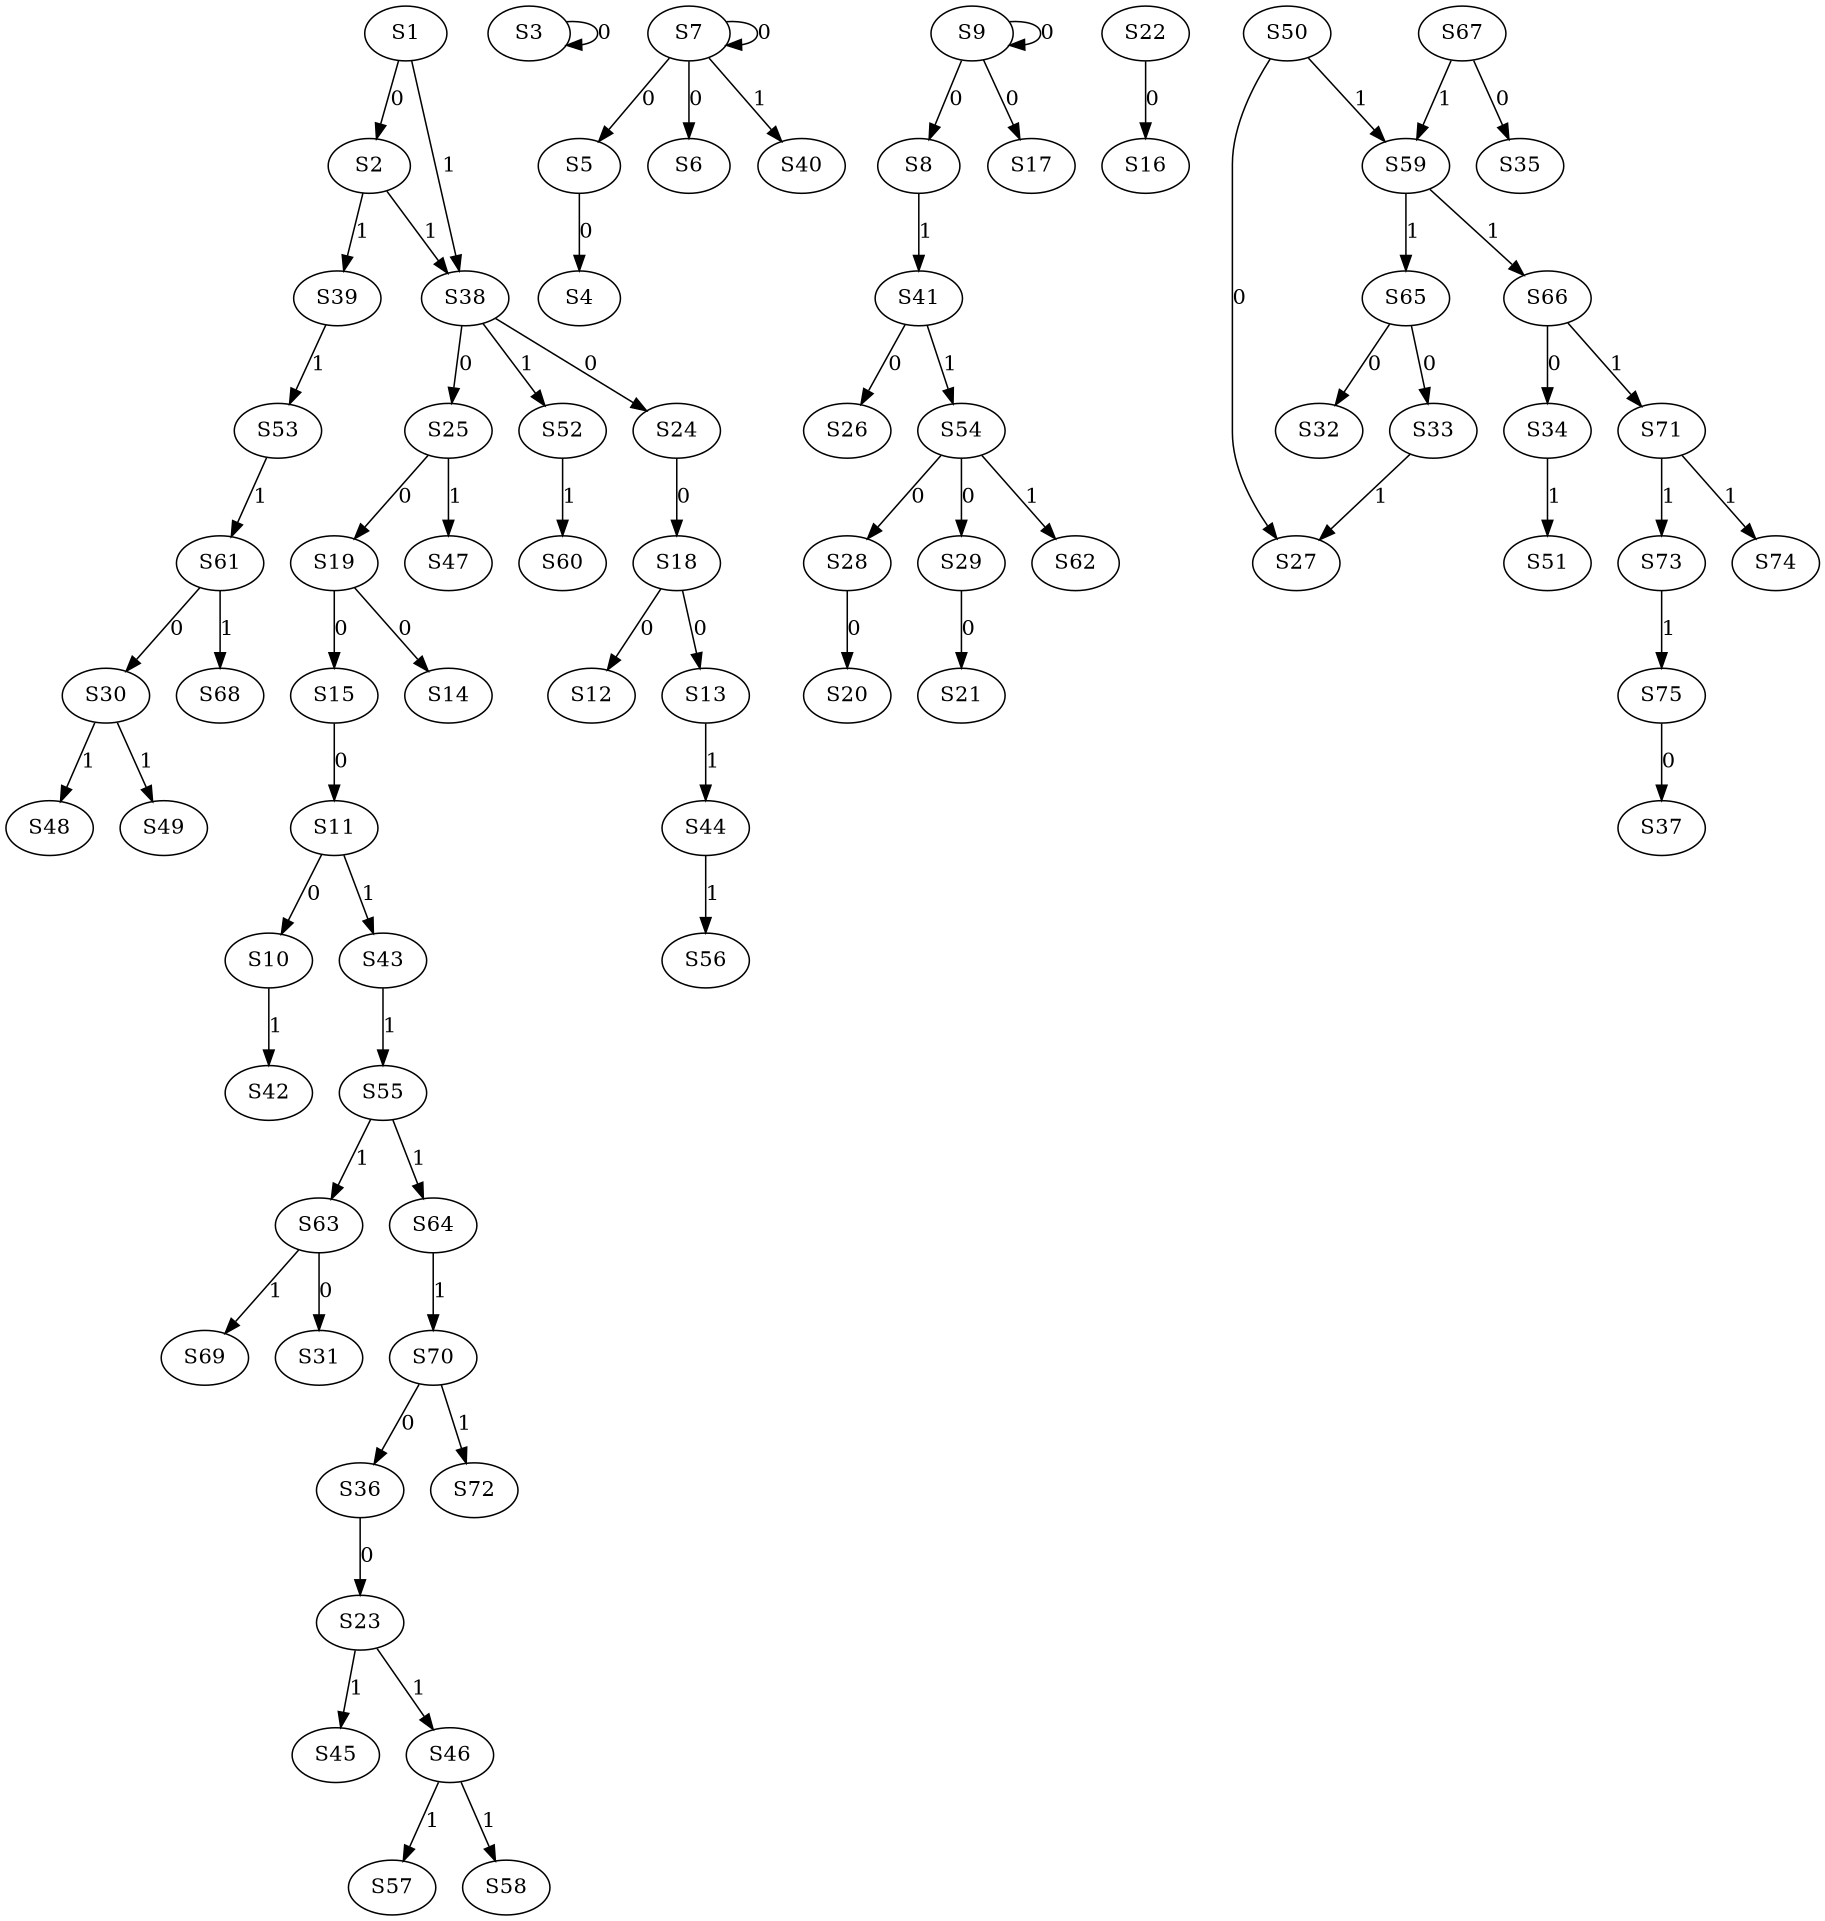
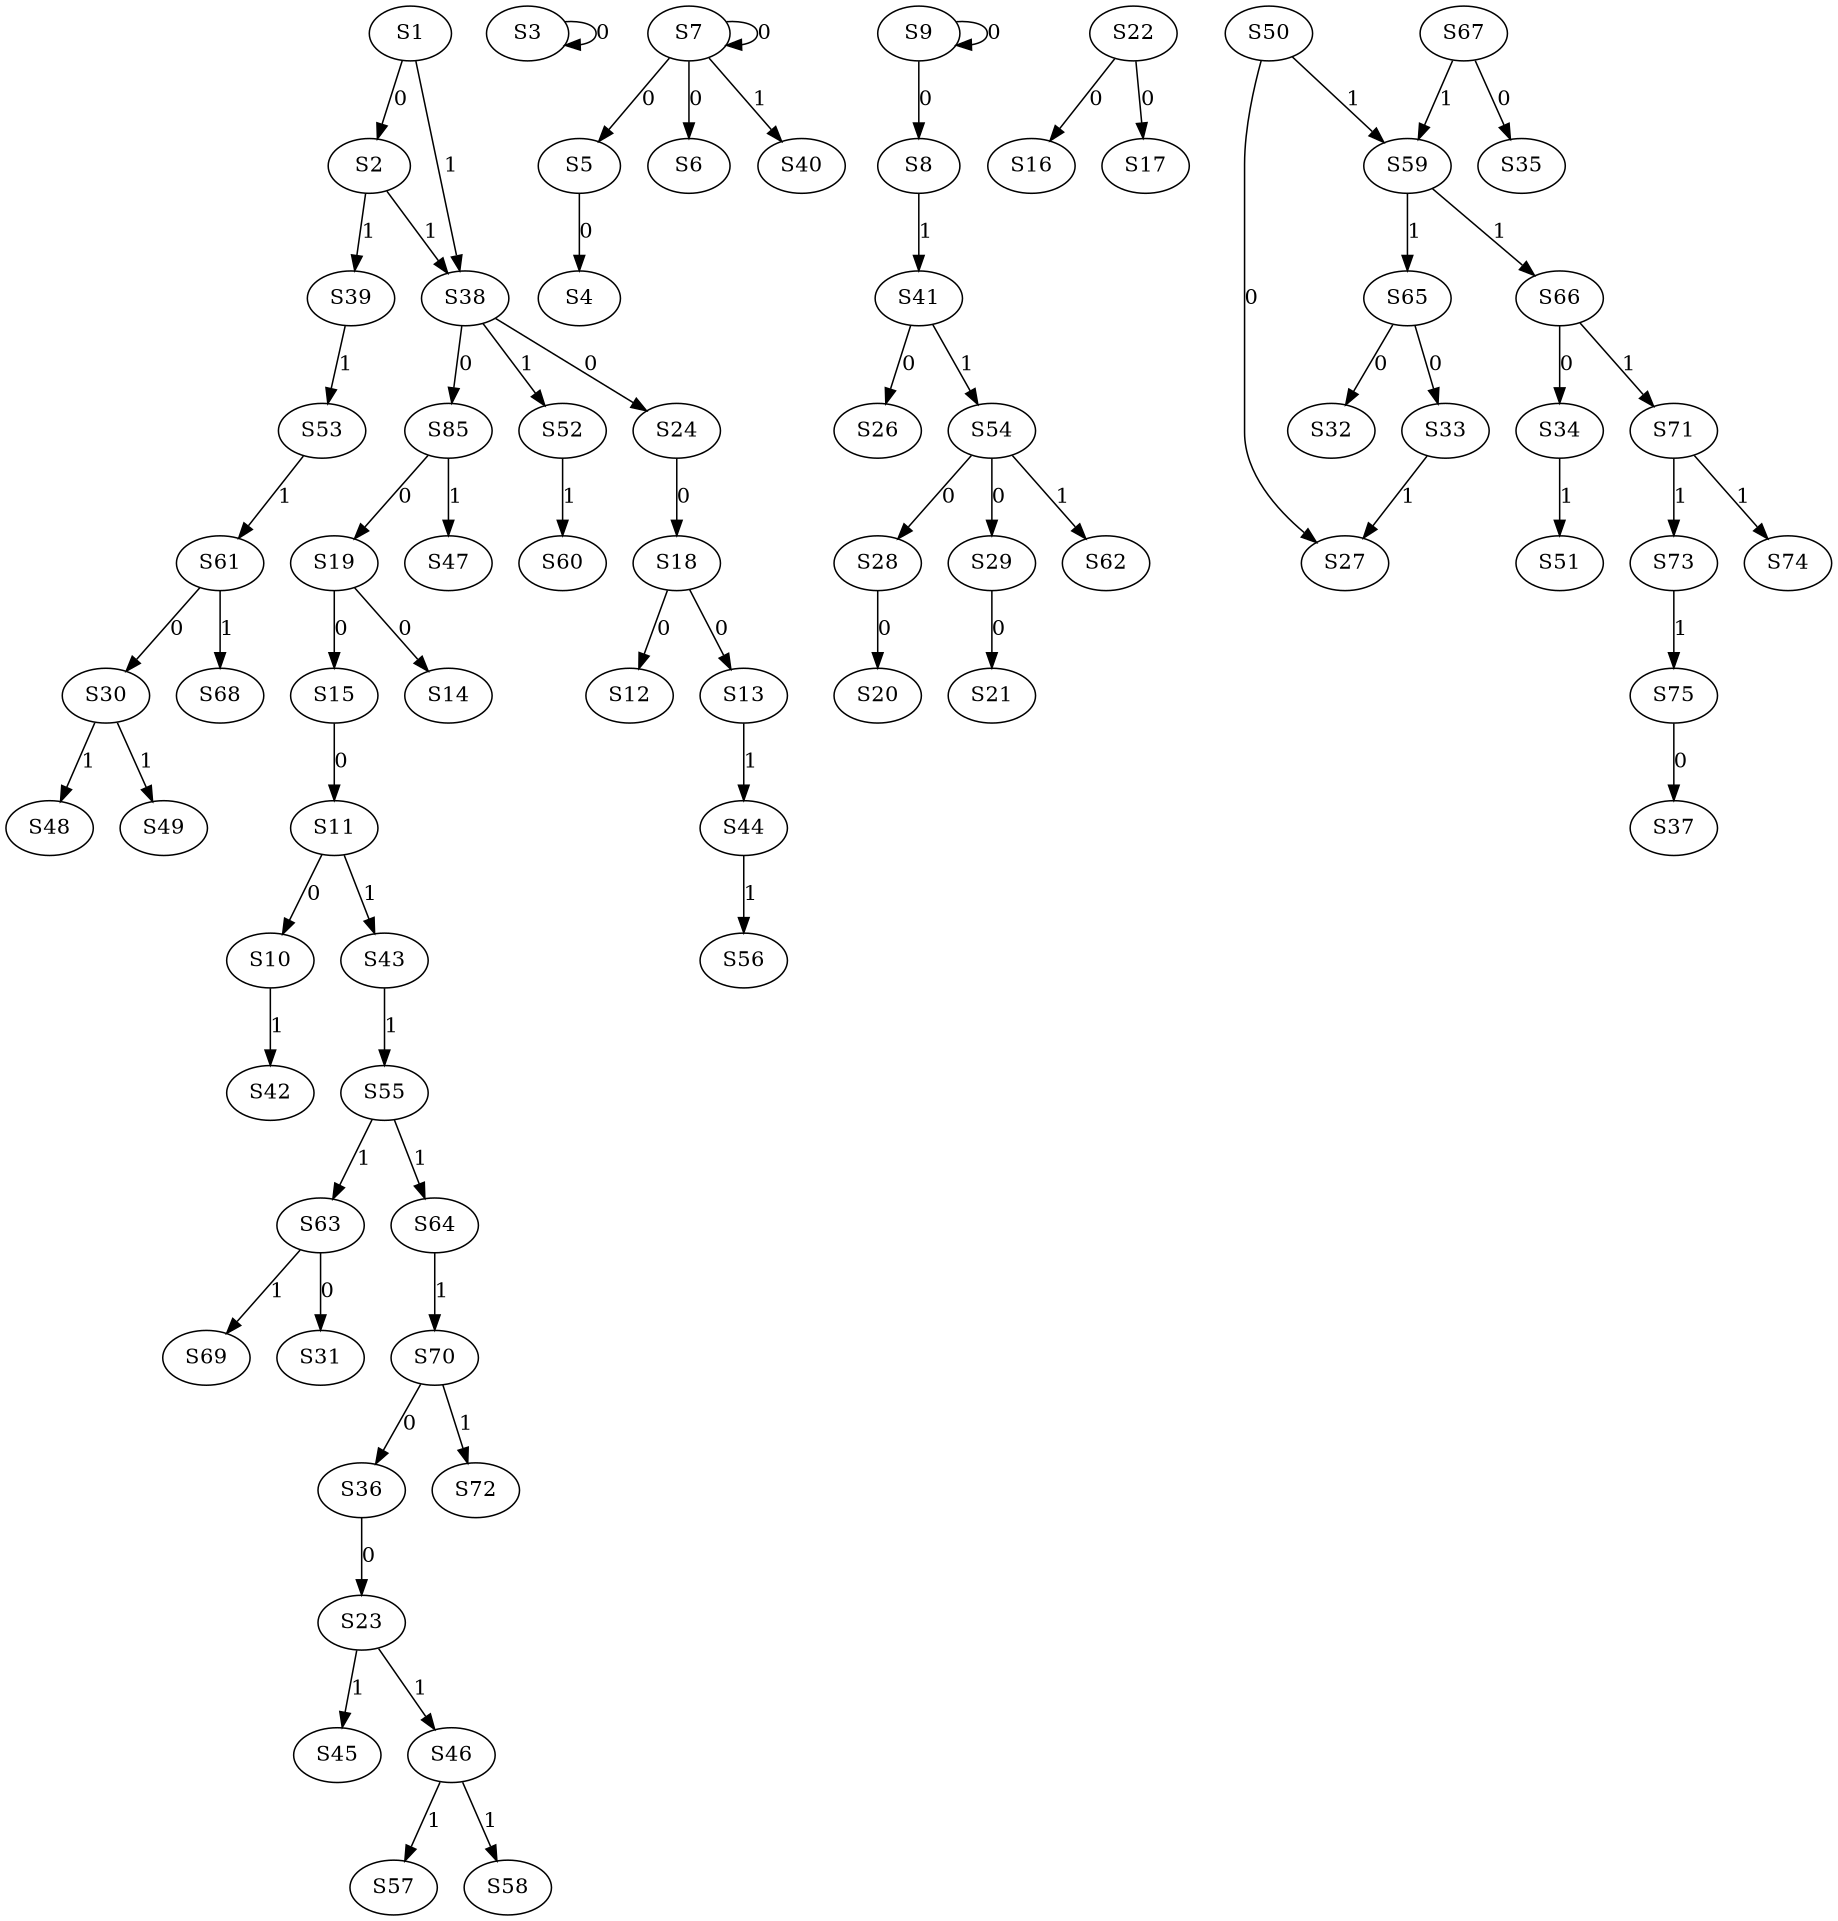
edge "S9" -> "S17": now "S22" -> "S17"
node "S25": label "S25" -> "S85"
